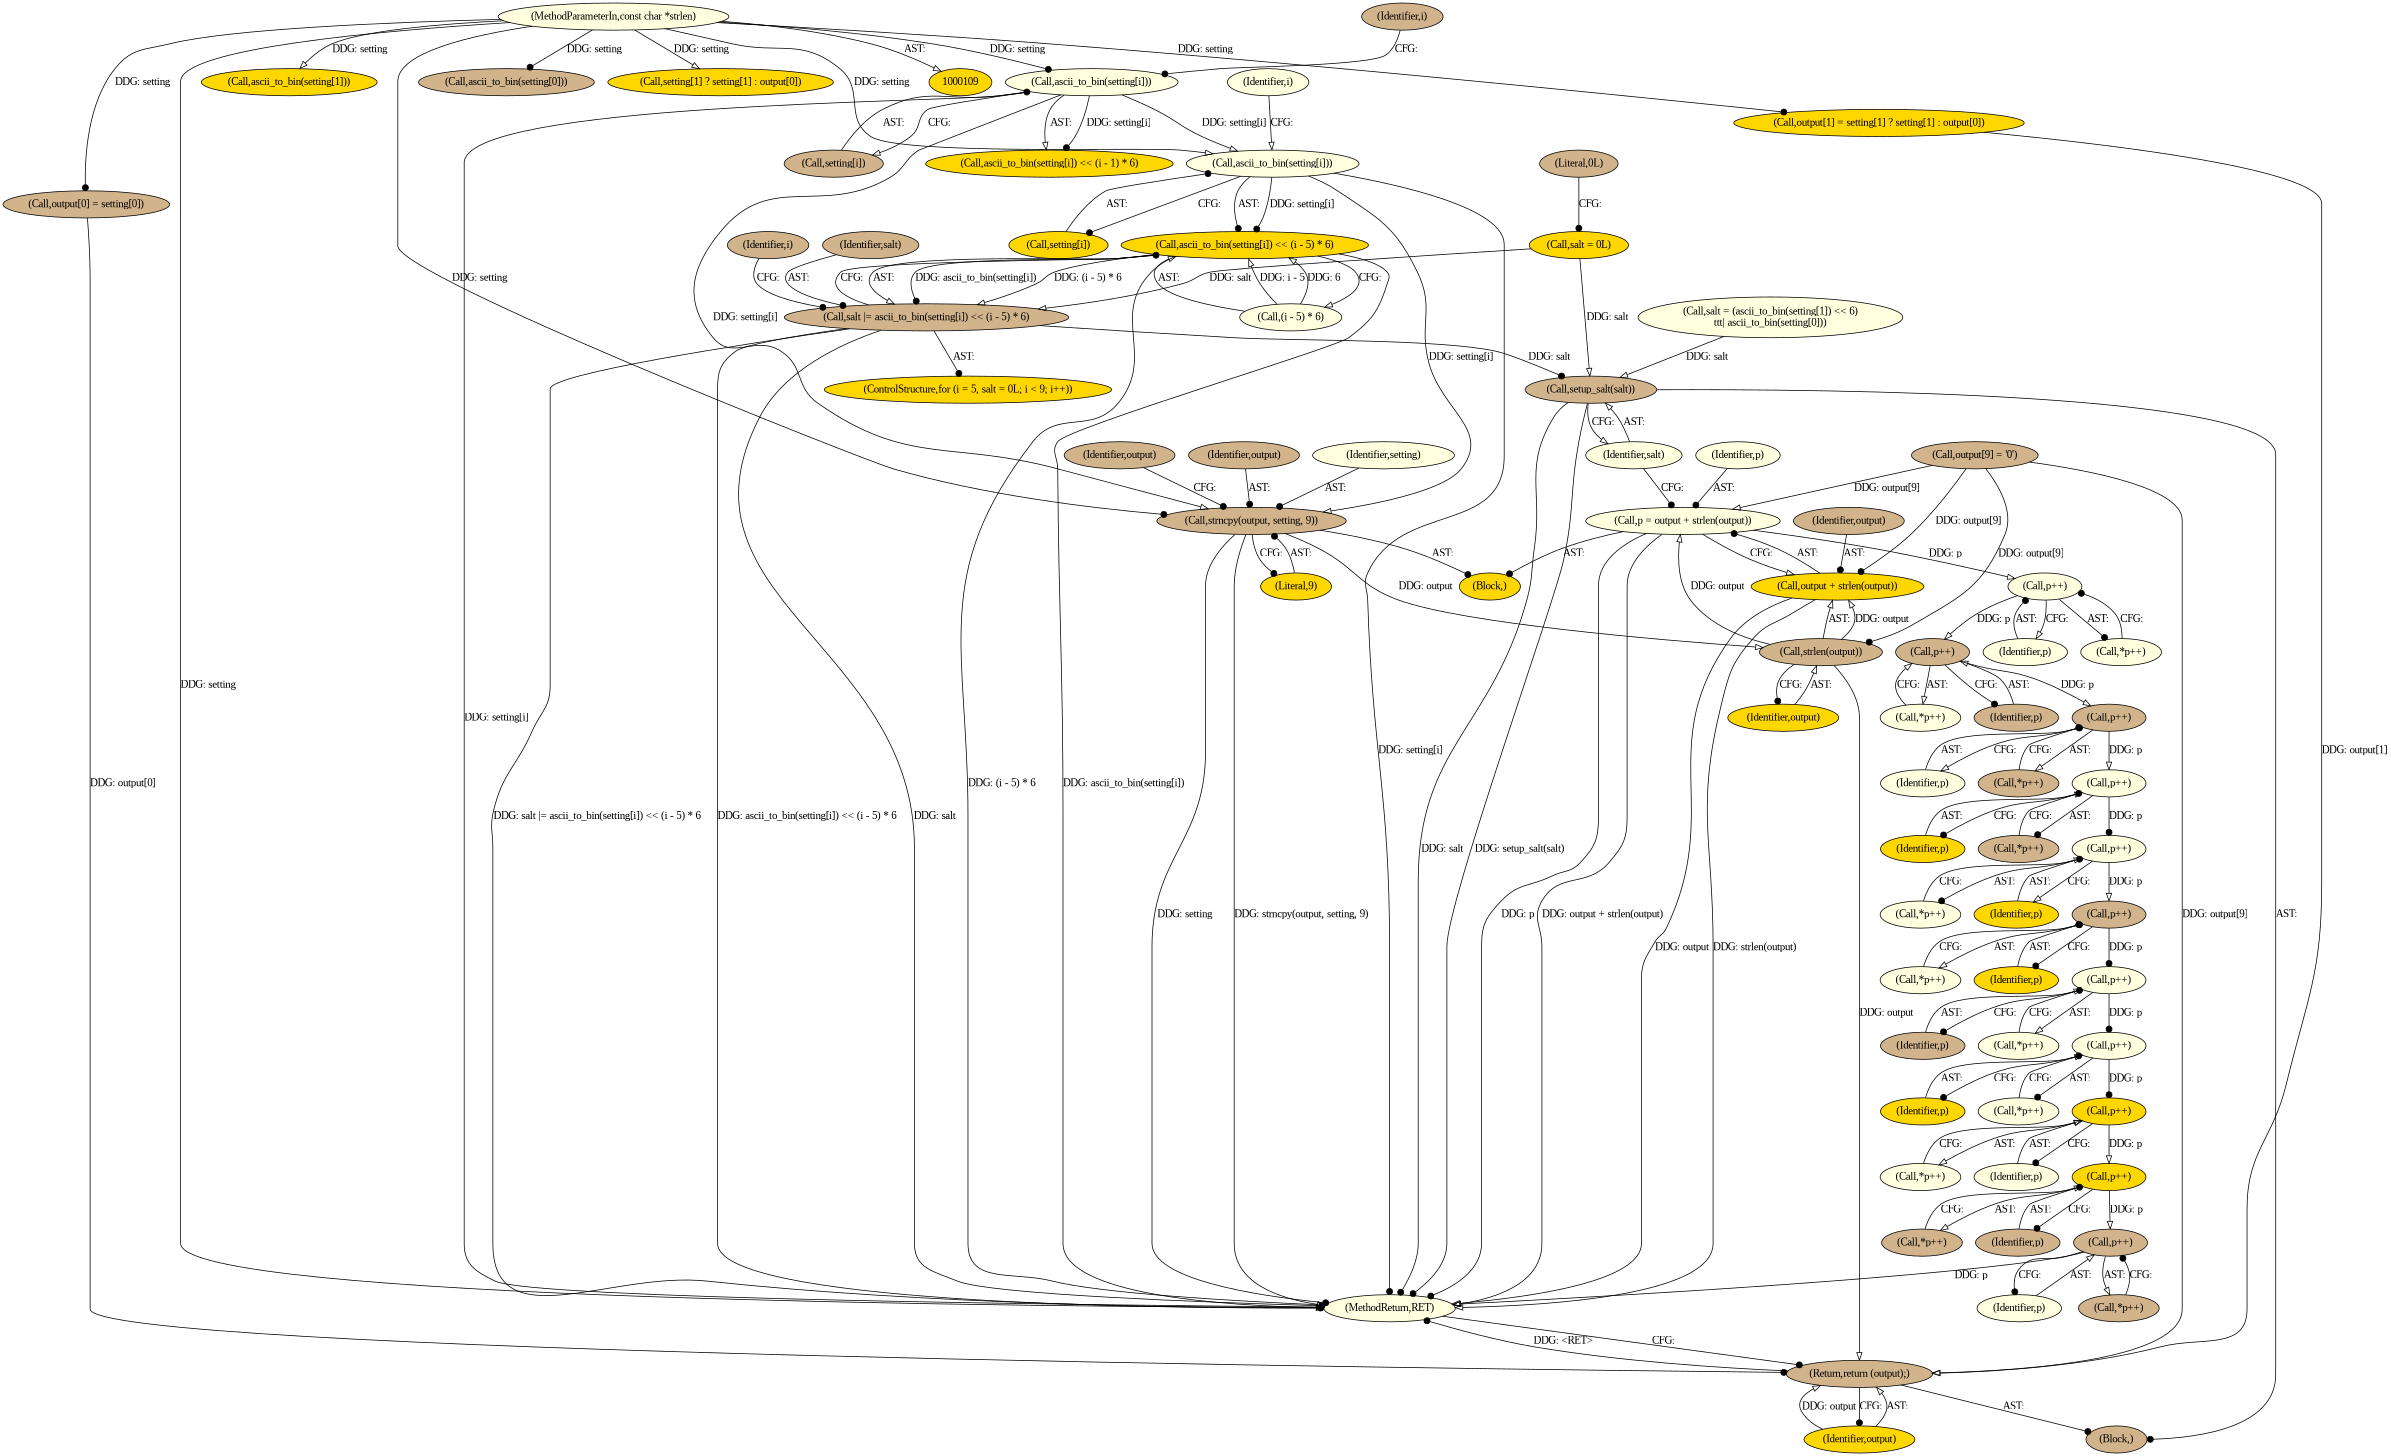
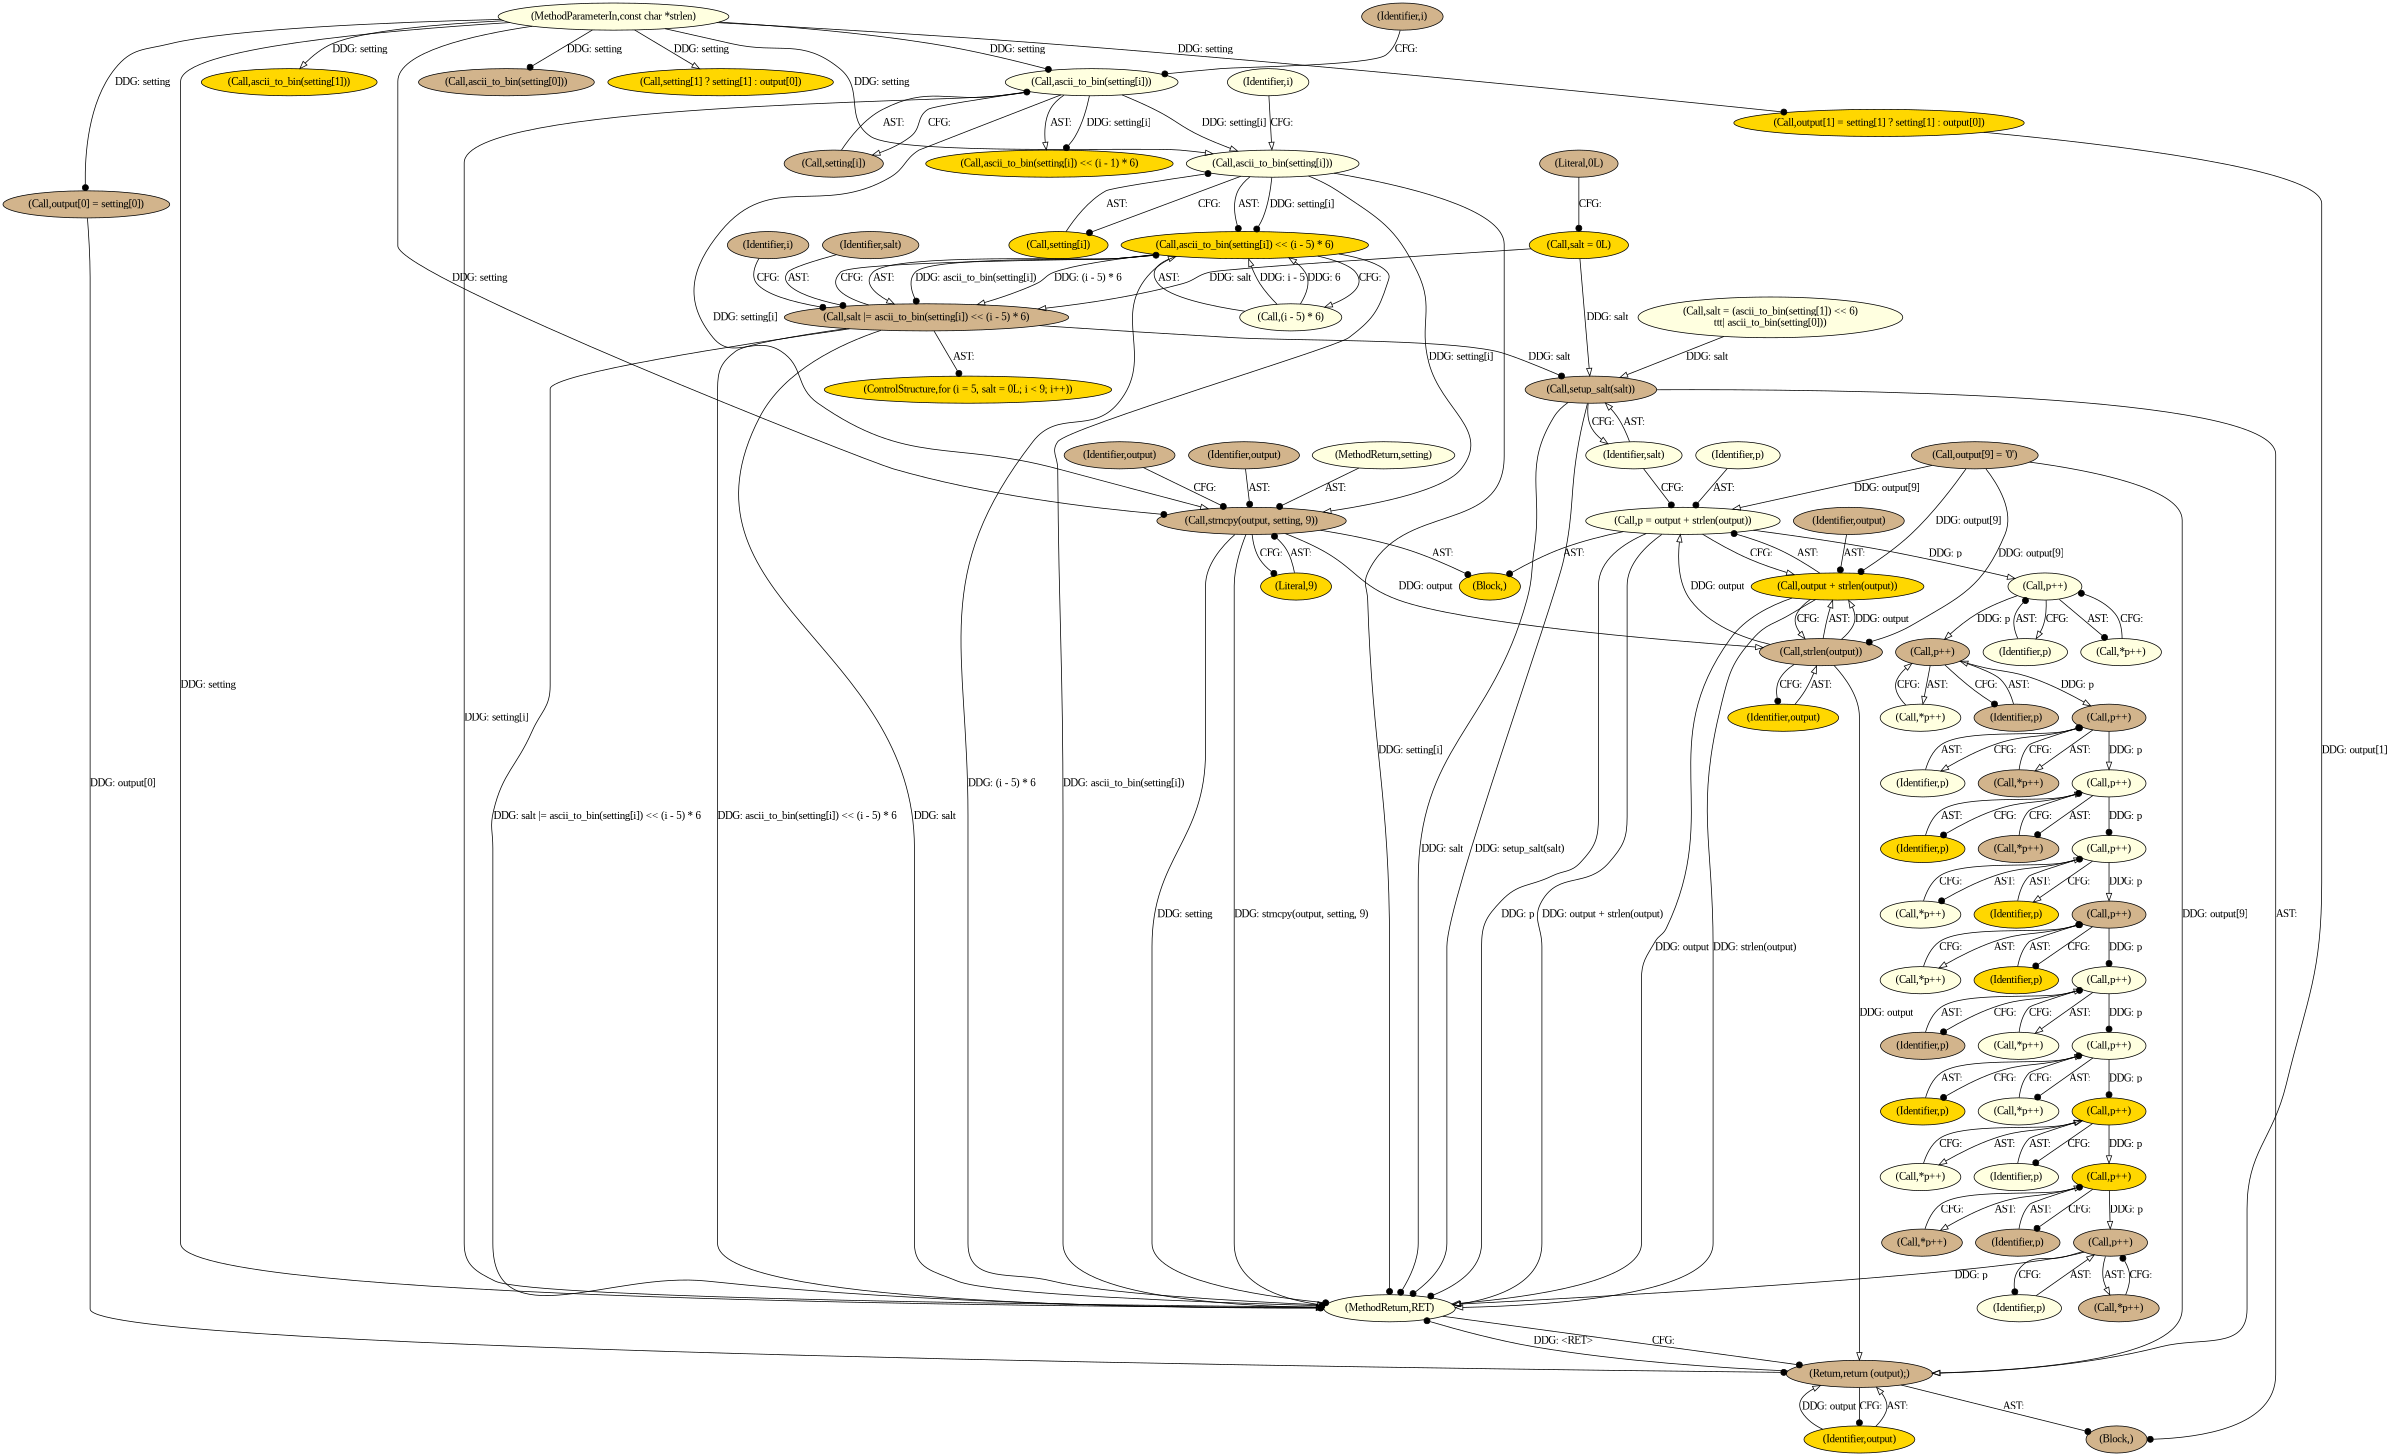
node "1000109": removed
node "(Identifier,setting)": label "(Identifier,setting)" -> "(MethodReturn,setting)"
edge "(Call,output + strlen(output))" -> "(Call,strlen(output))": added, label "CFG:"
